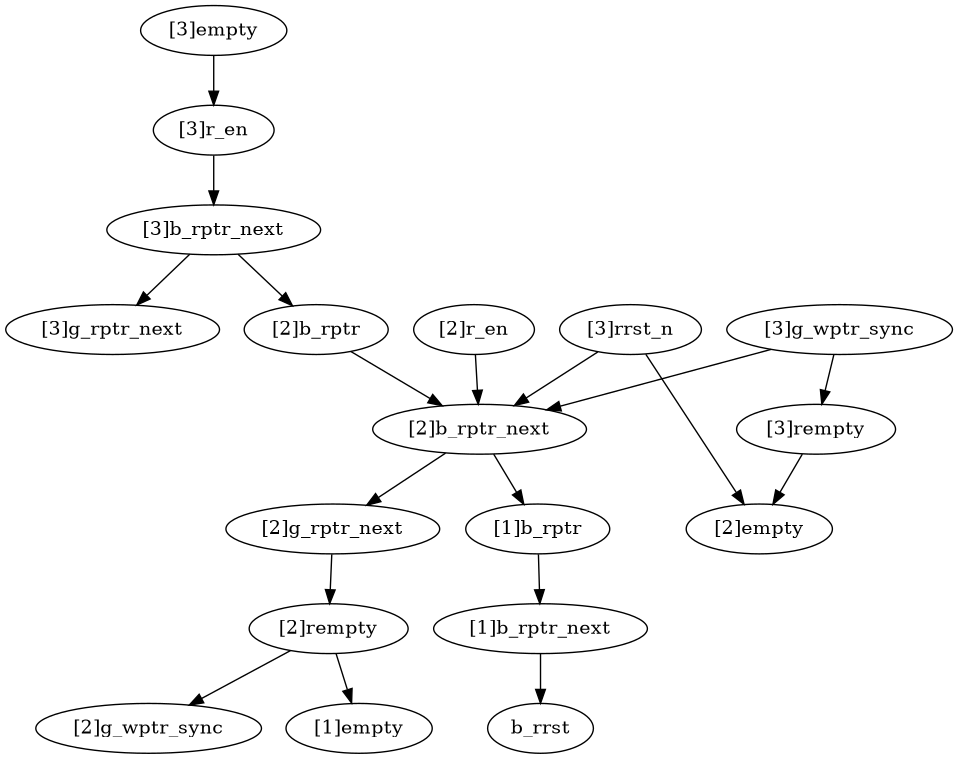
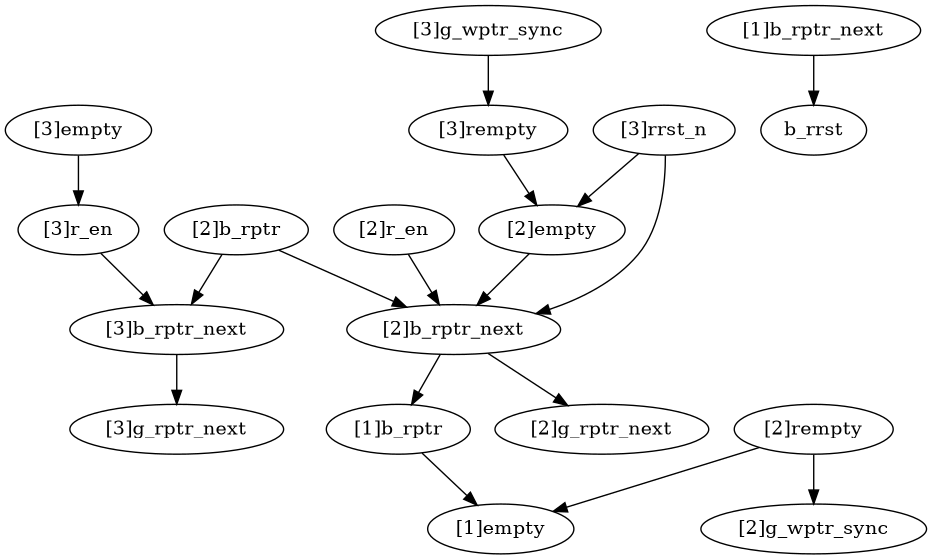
edge "[3]b_rptr_next" -> "[2]b_rptr": reversed
edge "[3]g_wptr_sync" -> "[2]b_rptr_next": now "[2]empty" -> "[2]b_rptr_next"
edge "[2]g_rptr_next" -> "[2]rempty": removed
edge "[1]b_rptr" -> "[1]b_rptr_next": now "[1]b_rptr" -> "[1]empty"
